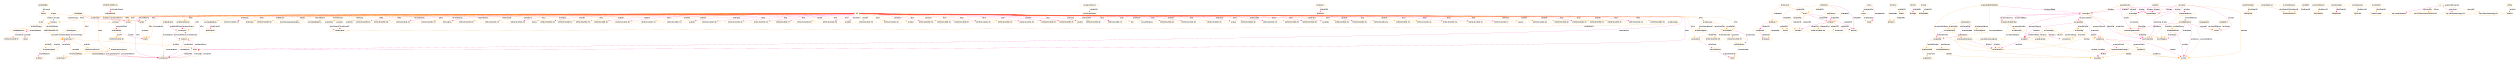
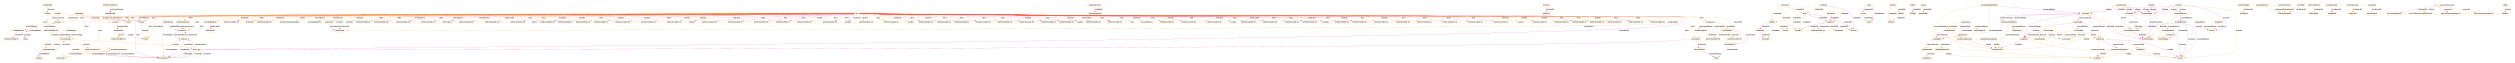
edge "NULL" -> "1ef2252a:18c1ca3544b:-7fe7": label "vae:hasOutcome" -> "rdf:rest"
edge "NULL" -> "vae:ConceptNode": label "rdf:first" -> "rdf:createdWith"
